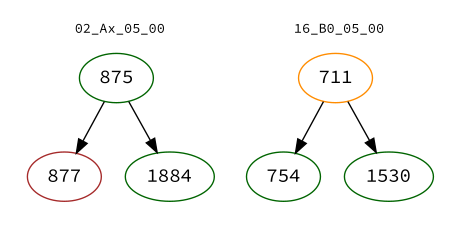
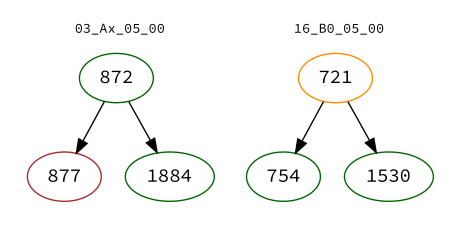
cluster "02_Ax_05_00": label "02_Ax_05_00" -> "03_Ax_05_00"
node "875": label "875" -> "872"
node "711": label "711" -> "721"
